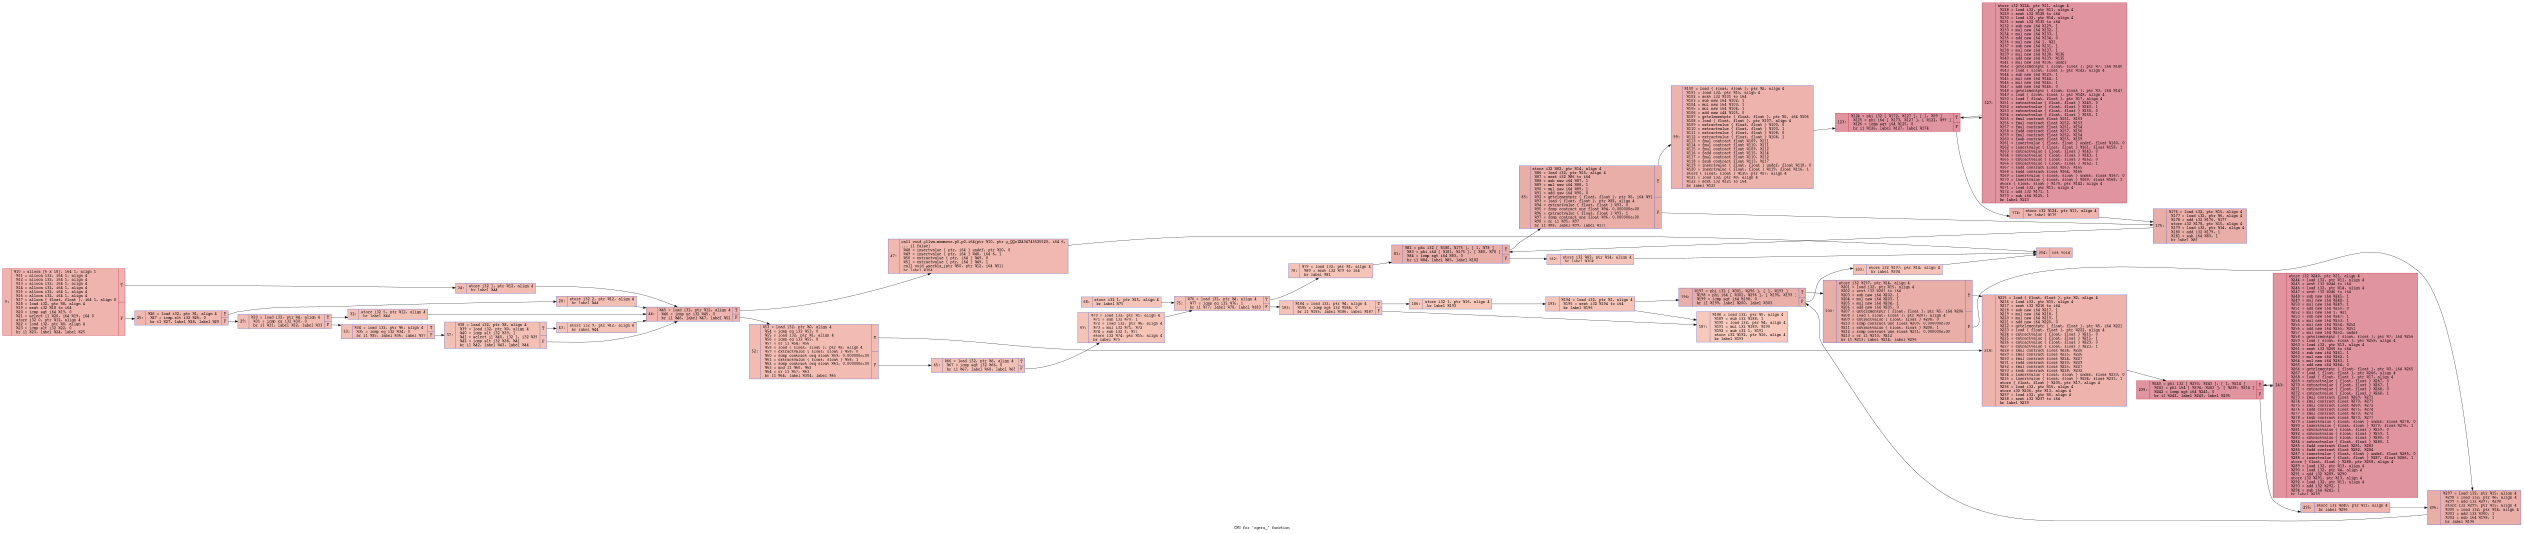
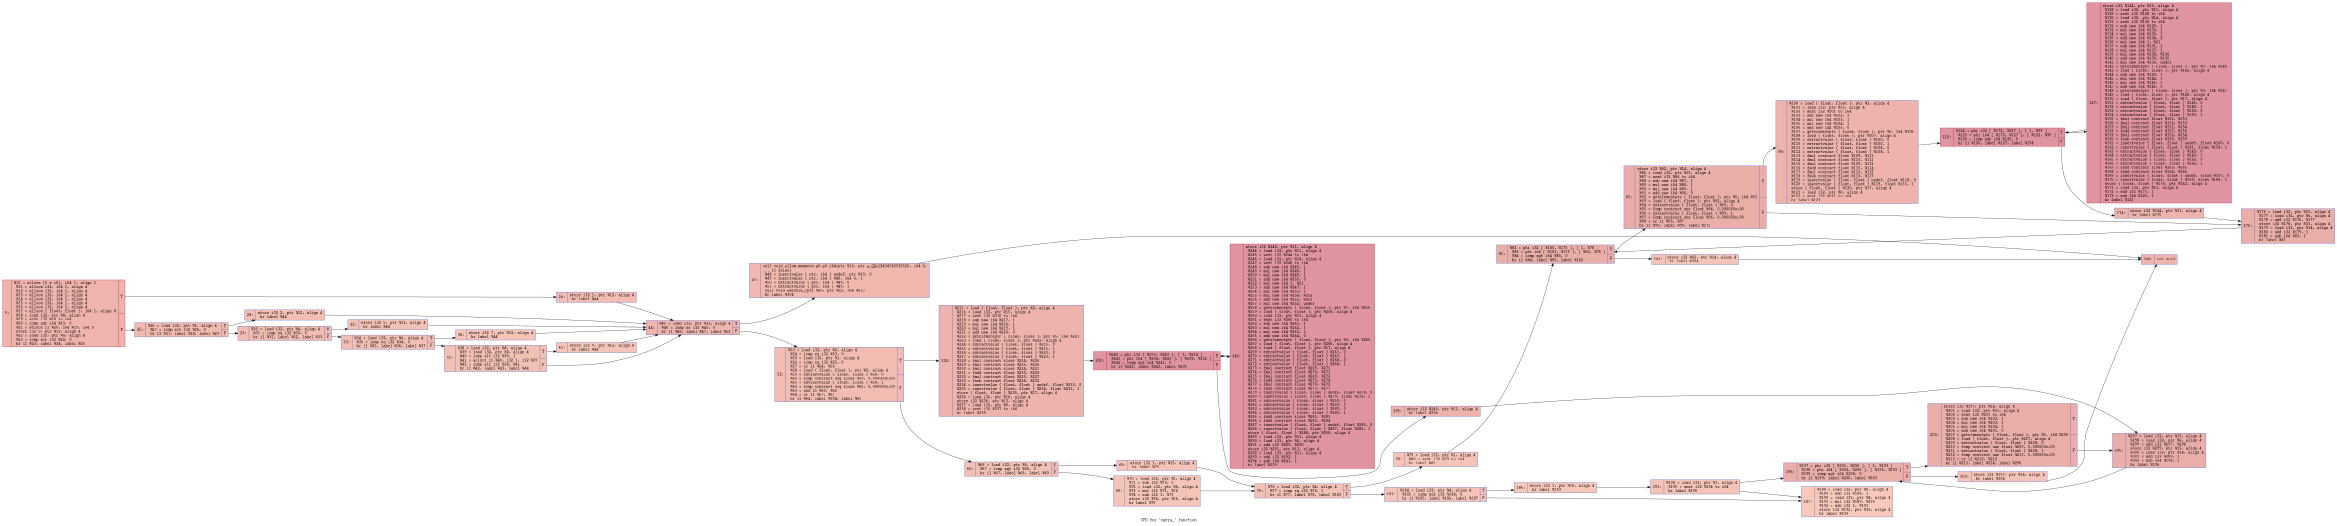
edge "200:" -> "214:": removed
node "36:": added
edge "65:" -> "68:": added
